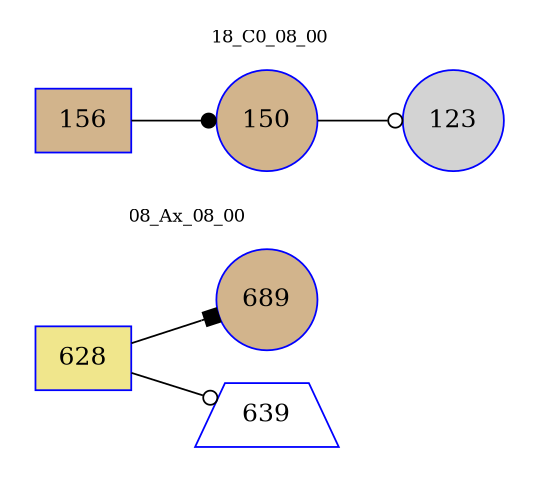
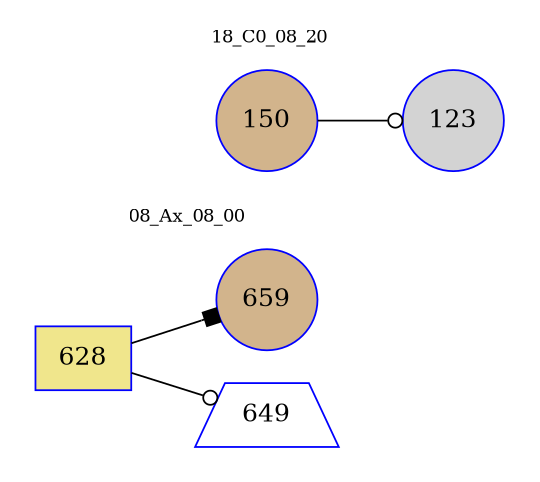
cluster "18_C0_08_00": label "18_C0_08_00" -> "18_C0_08_20"
node "156": removed
node "689": label "689" -> "659"
node "639": label "639" -> "649"
